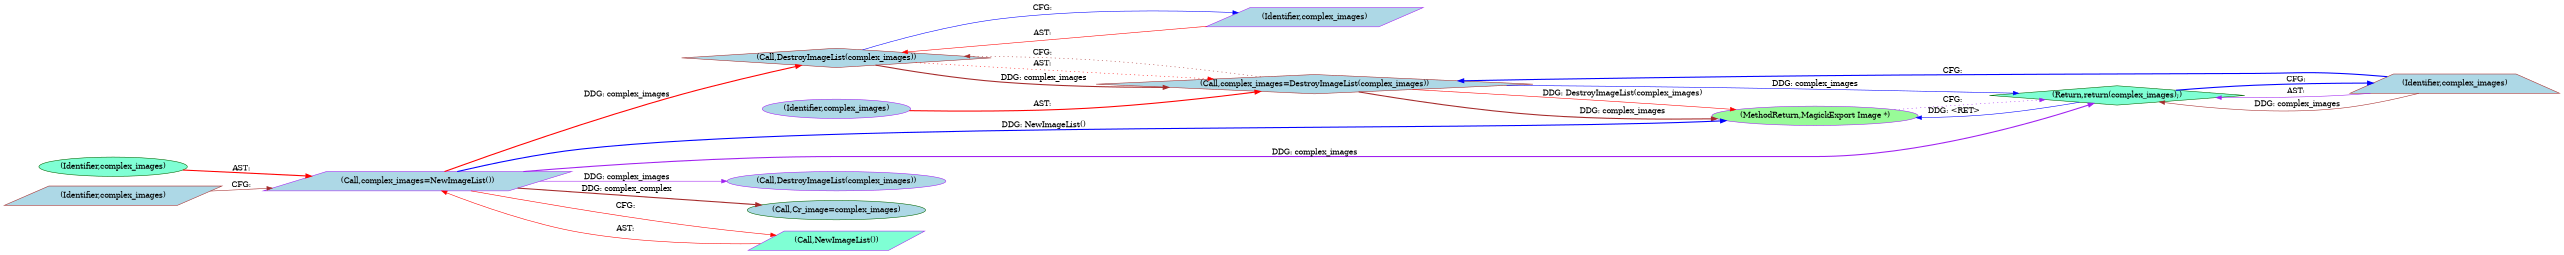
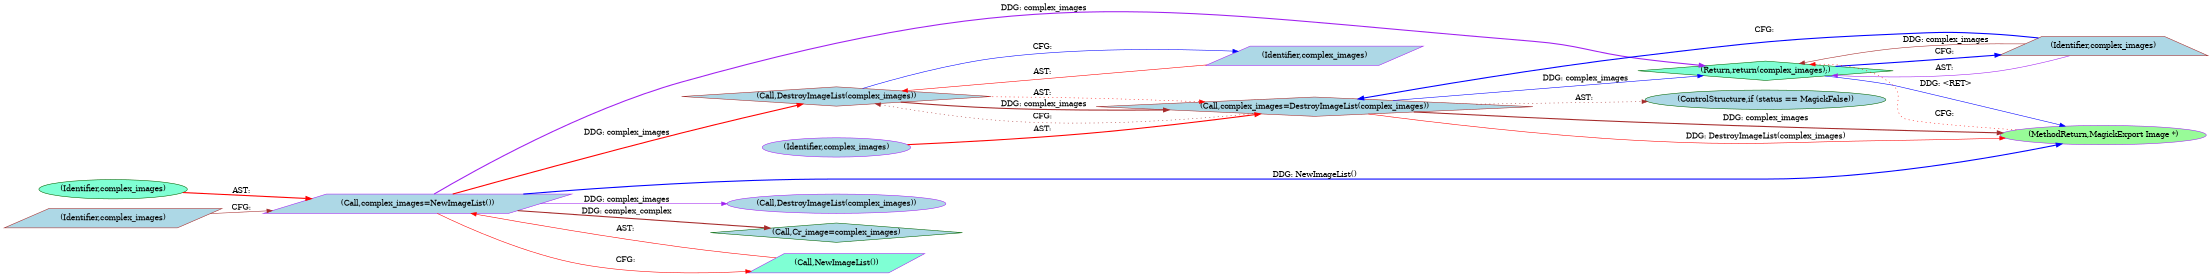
node "(ControlStructure,if (status == MagickFalse))": added
edge "(MethodReturn,MagickExport Image *)" -> "(Return,return(complex_images);)": color purple -> red
node "(Call,Cr_image=complex_images)": shape ellipse -> diamond
